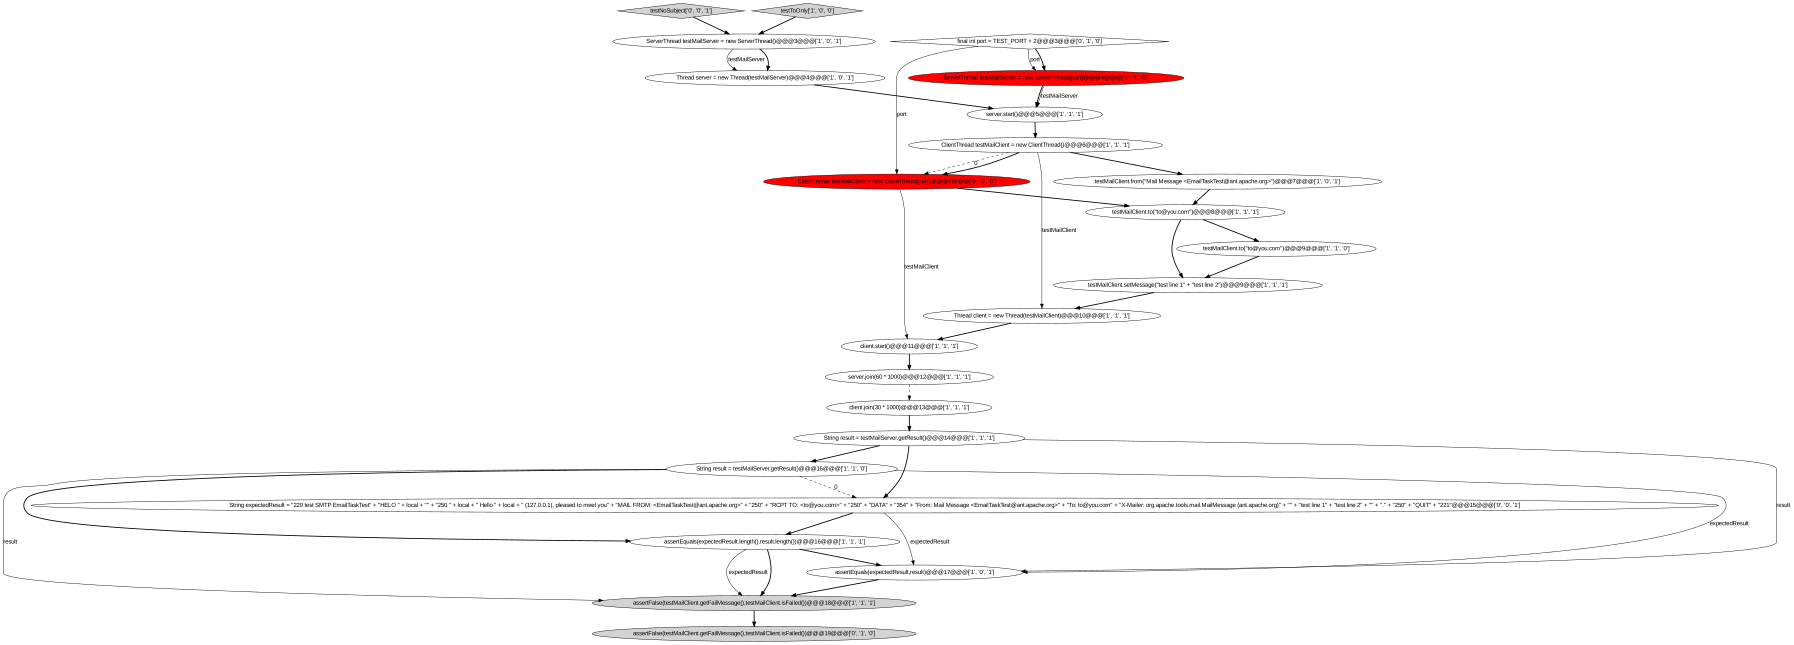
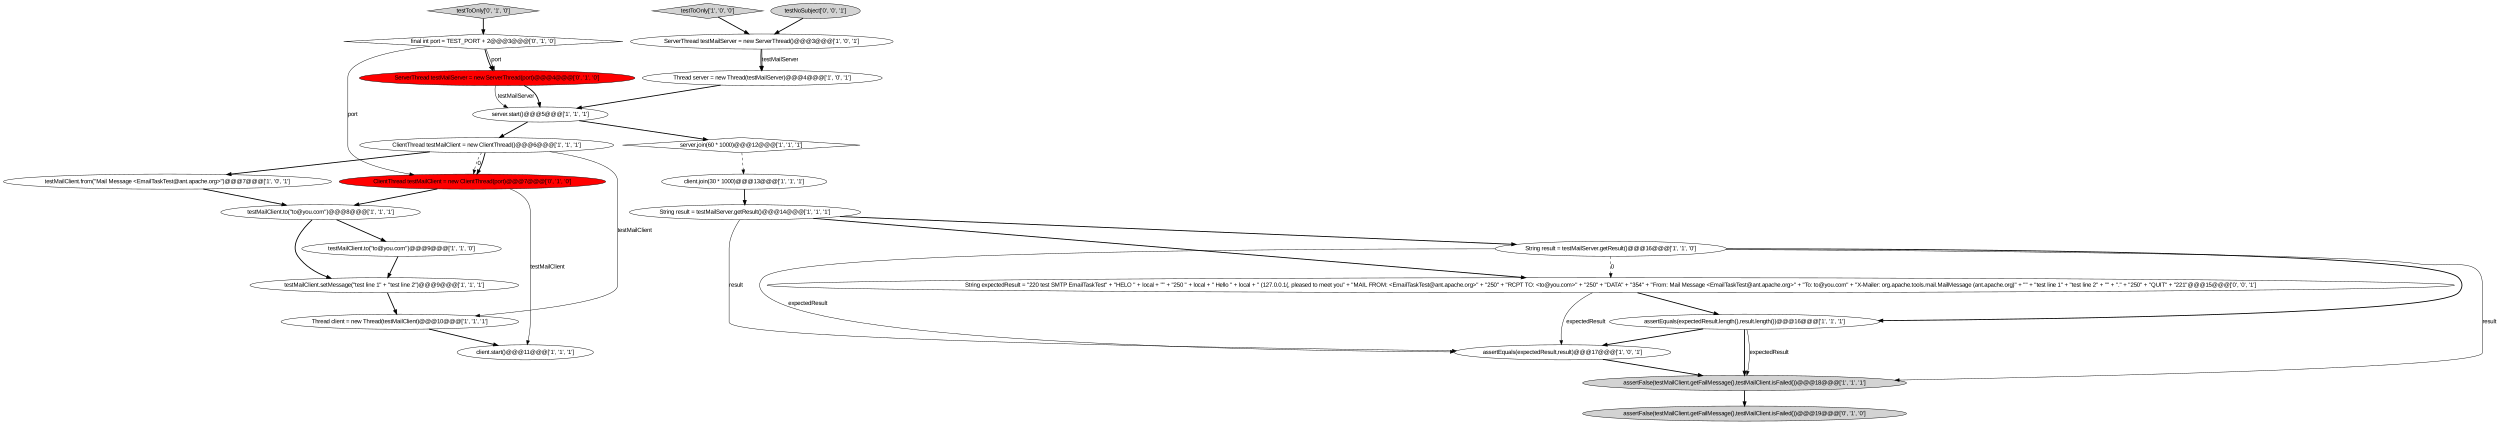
node "testToOnly['0', '1', '0']": added
node "testNoSubject['0', '0', '1']": shape diamond -> ellipse
edge "client.start()@@@11@@@['1', '1', '1']" -> "server.join(60 * 1000)@@@12@@@['1', '1', '1']": now "server.start()@@@5@@@['1', '1', '1']" -> "server.join(60 * 1000)@@@12@@@['1', '1', '1']"
node "server.join(60 * 1000)@@@12@@@['1', '1', '1']": shape ellipse -> diamond
